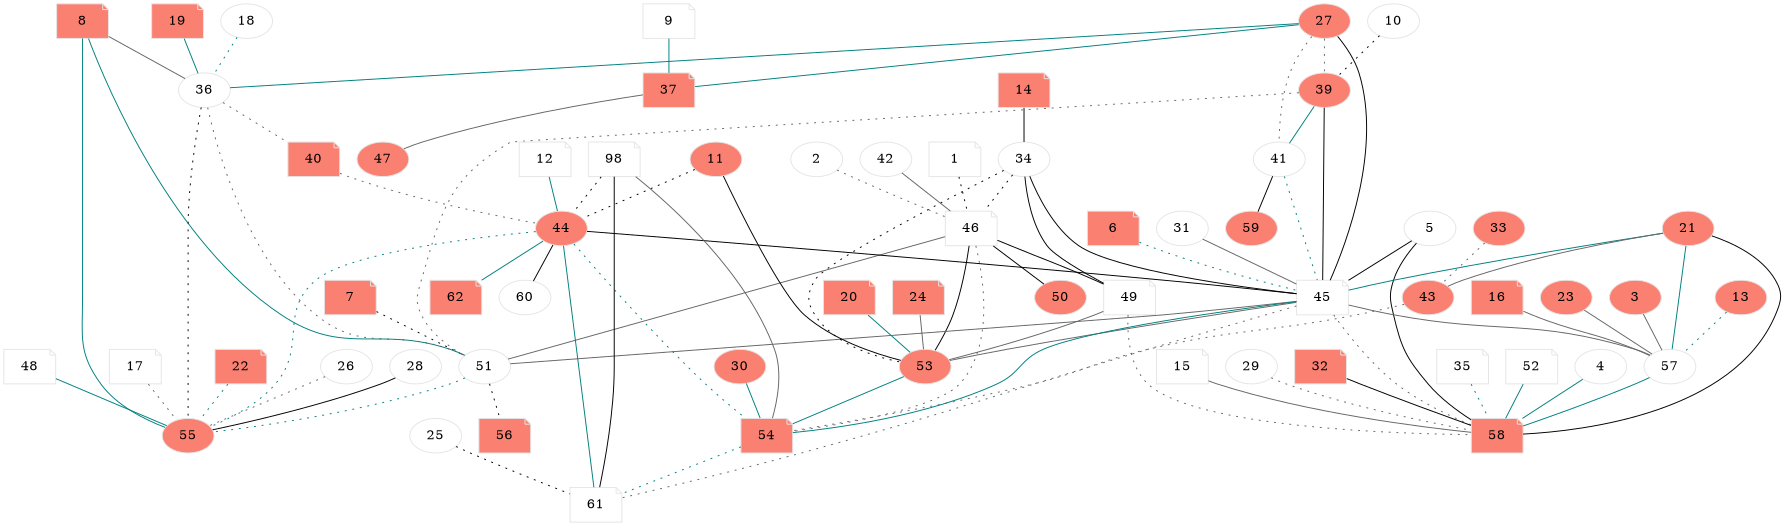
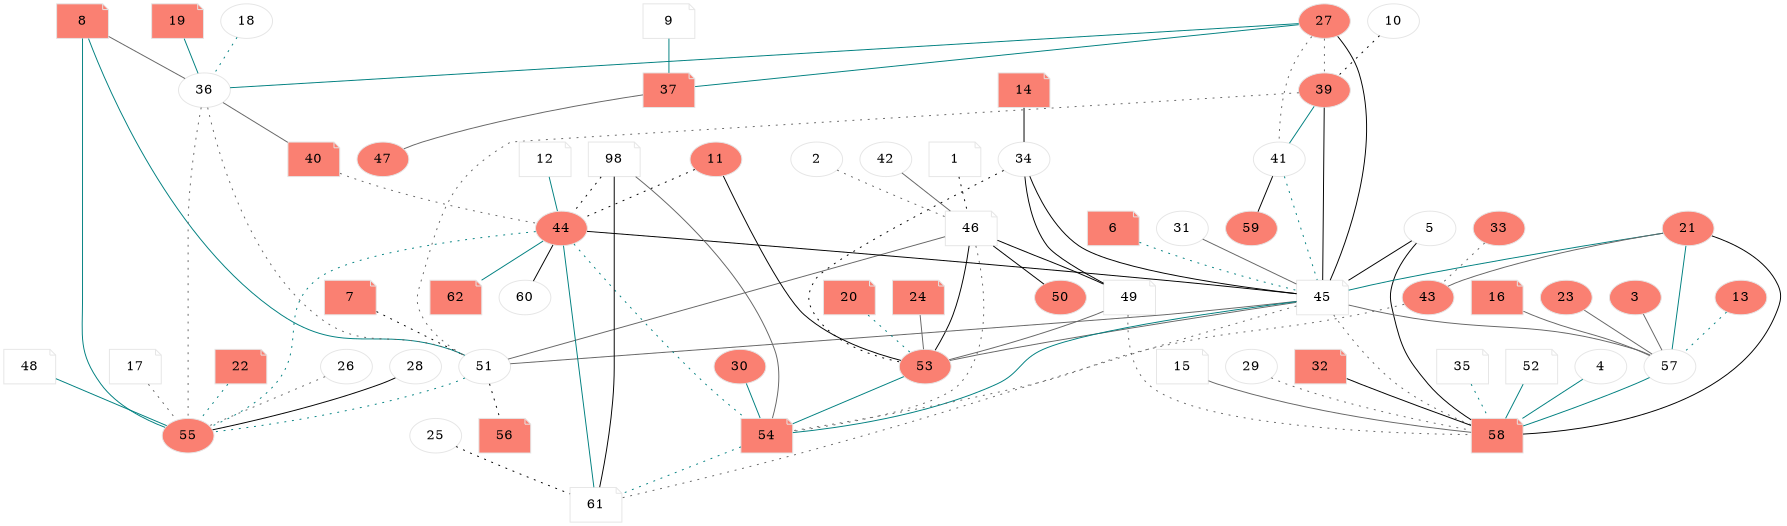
edge "36" -- "40": style dotted -> solid
edge "34" -- "46": removed
edge "36" -- "55": color black -> gray40
edge "20" -- "53": style solid -> dotted
